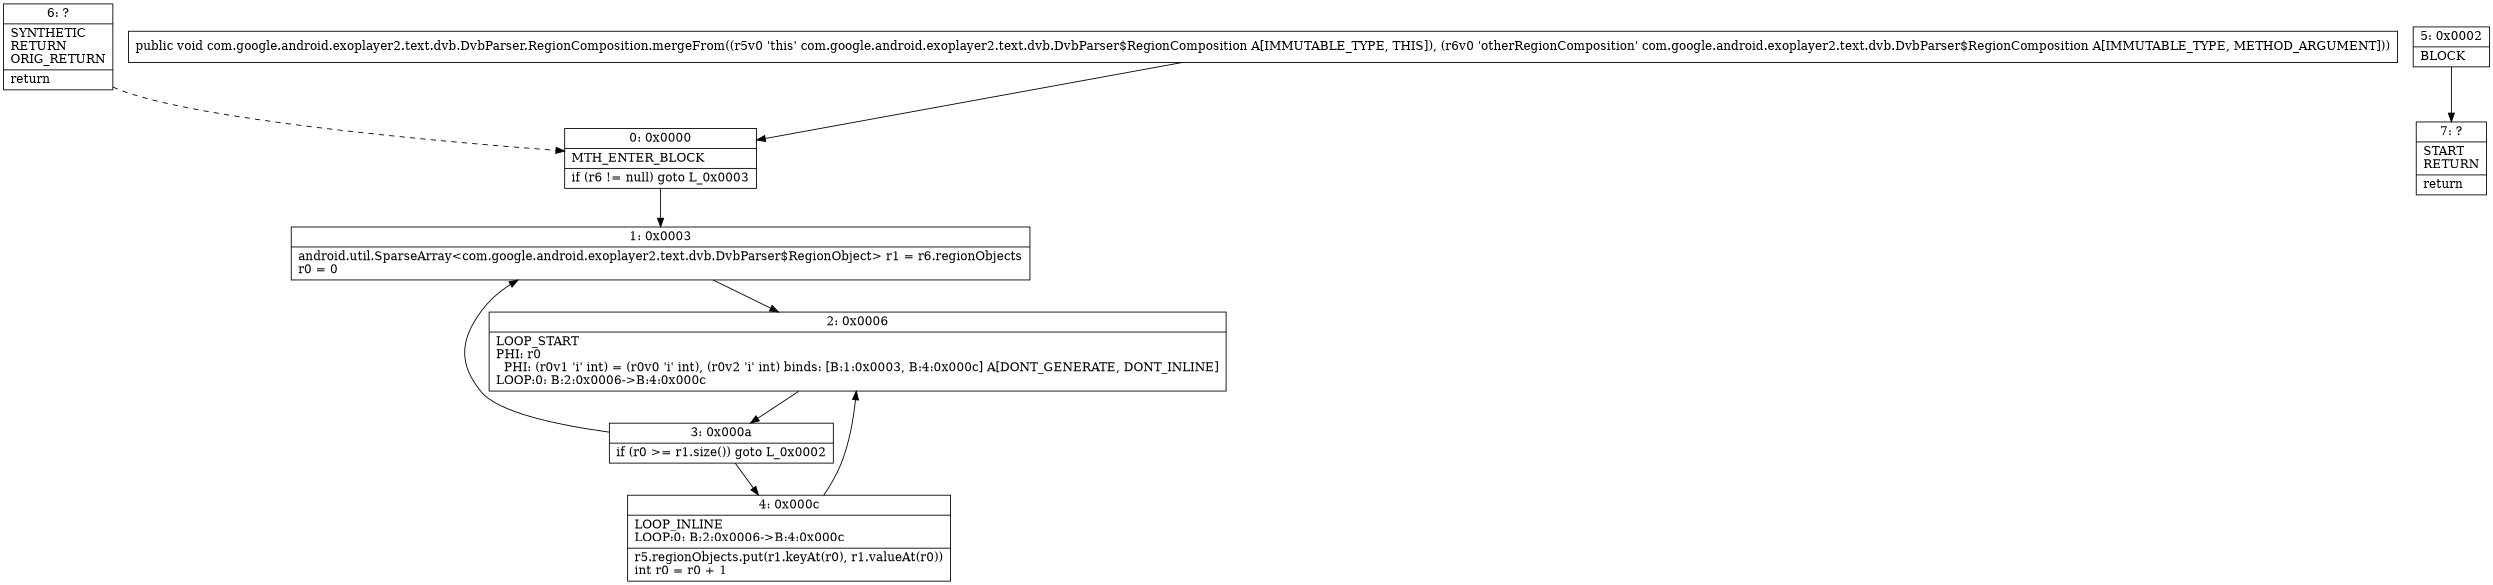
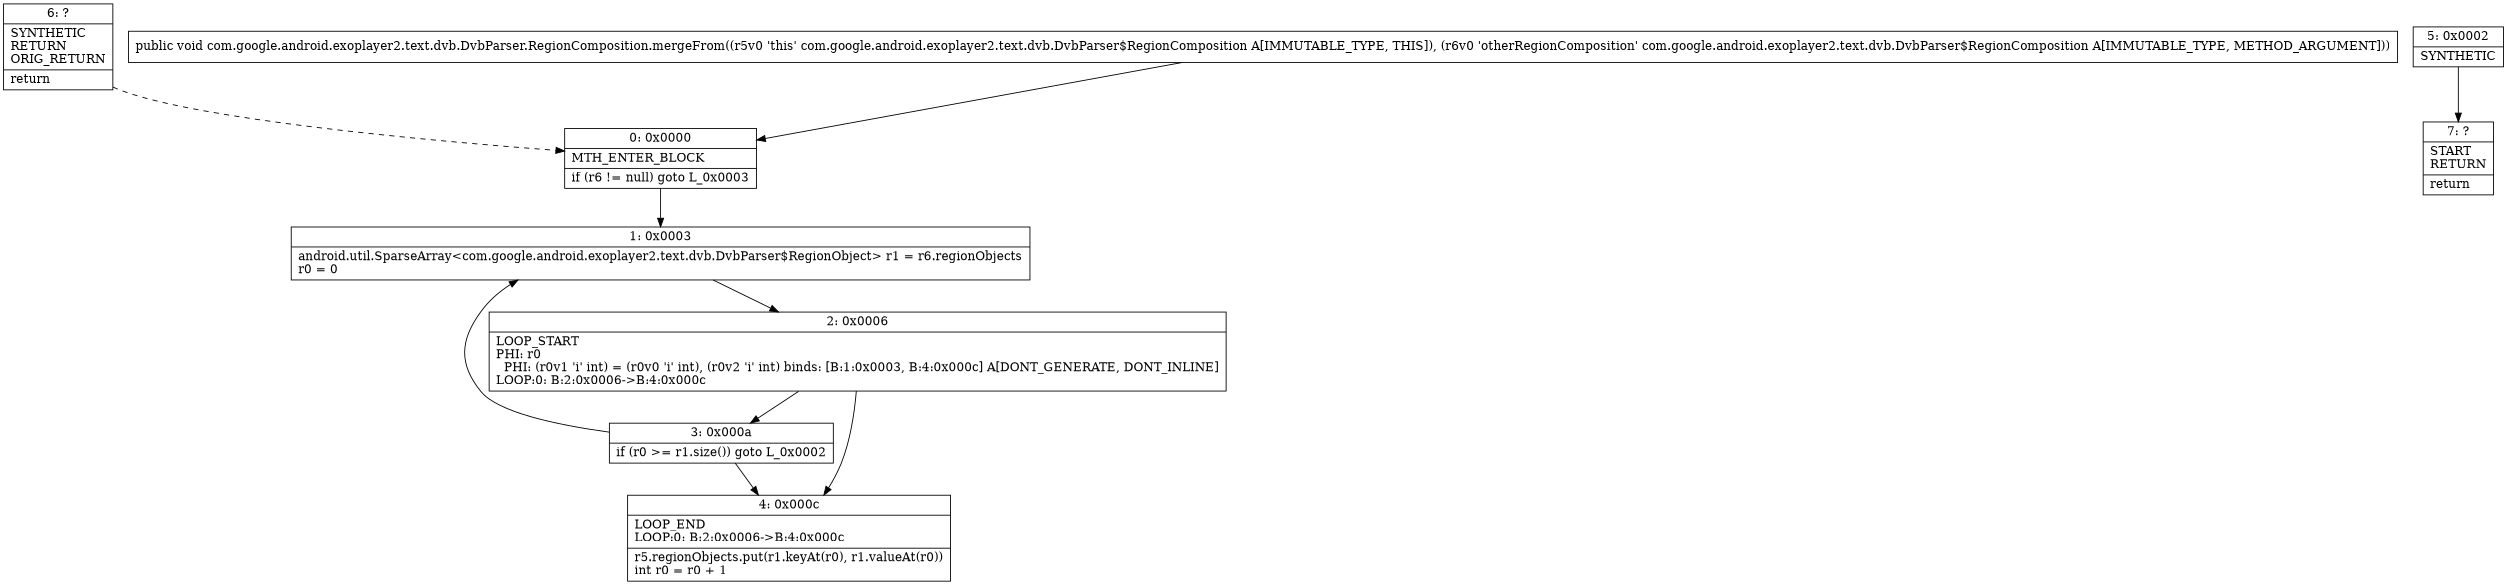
node "5: 0x0002": text "BLOCK" -> "SYNTHETIC"
edge "4: 0x000c" -> "2: 0x0006": reversed
node "4: 0x000c": text "LOOP_INLINE" -> "LOOP_END"
